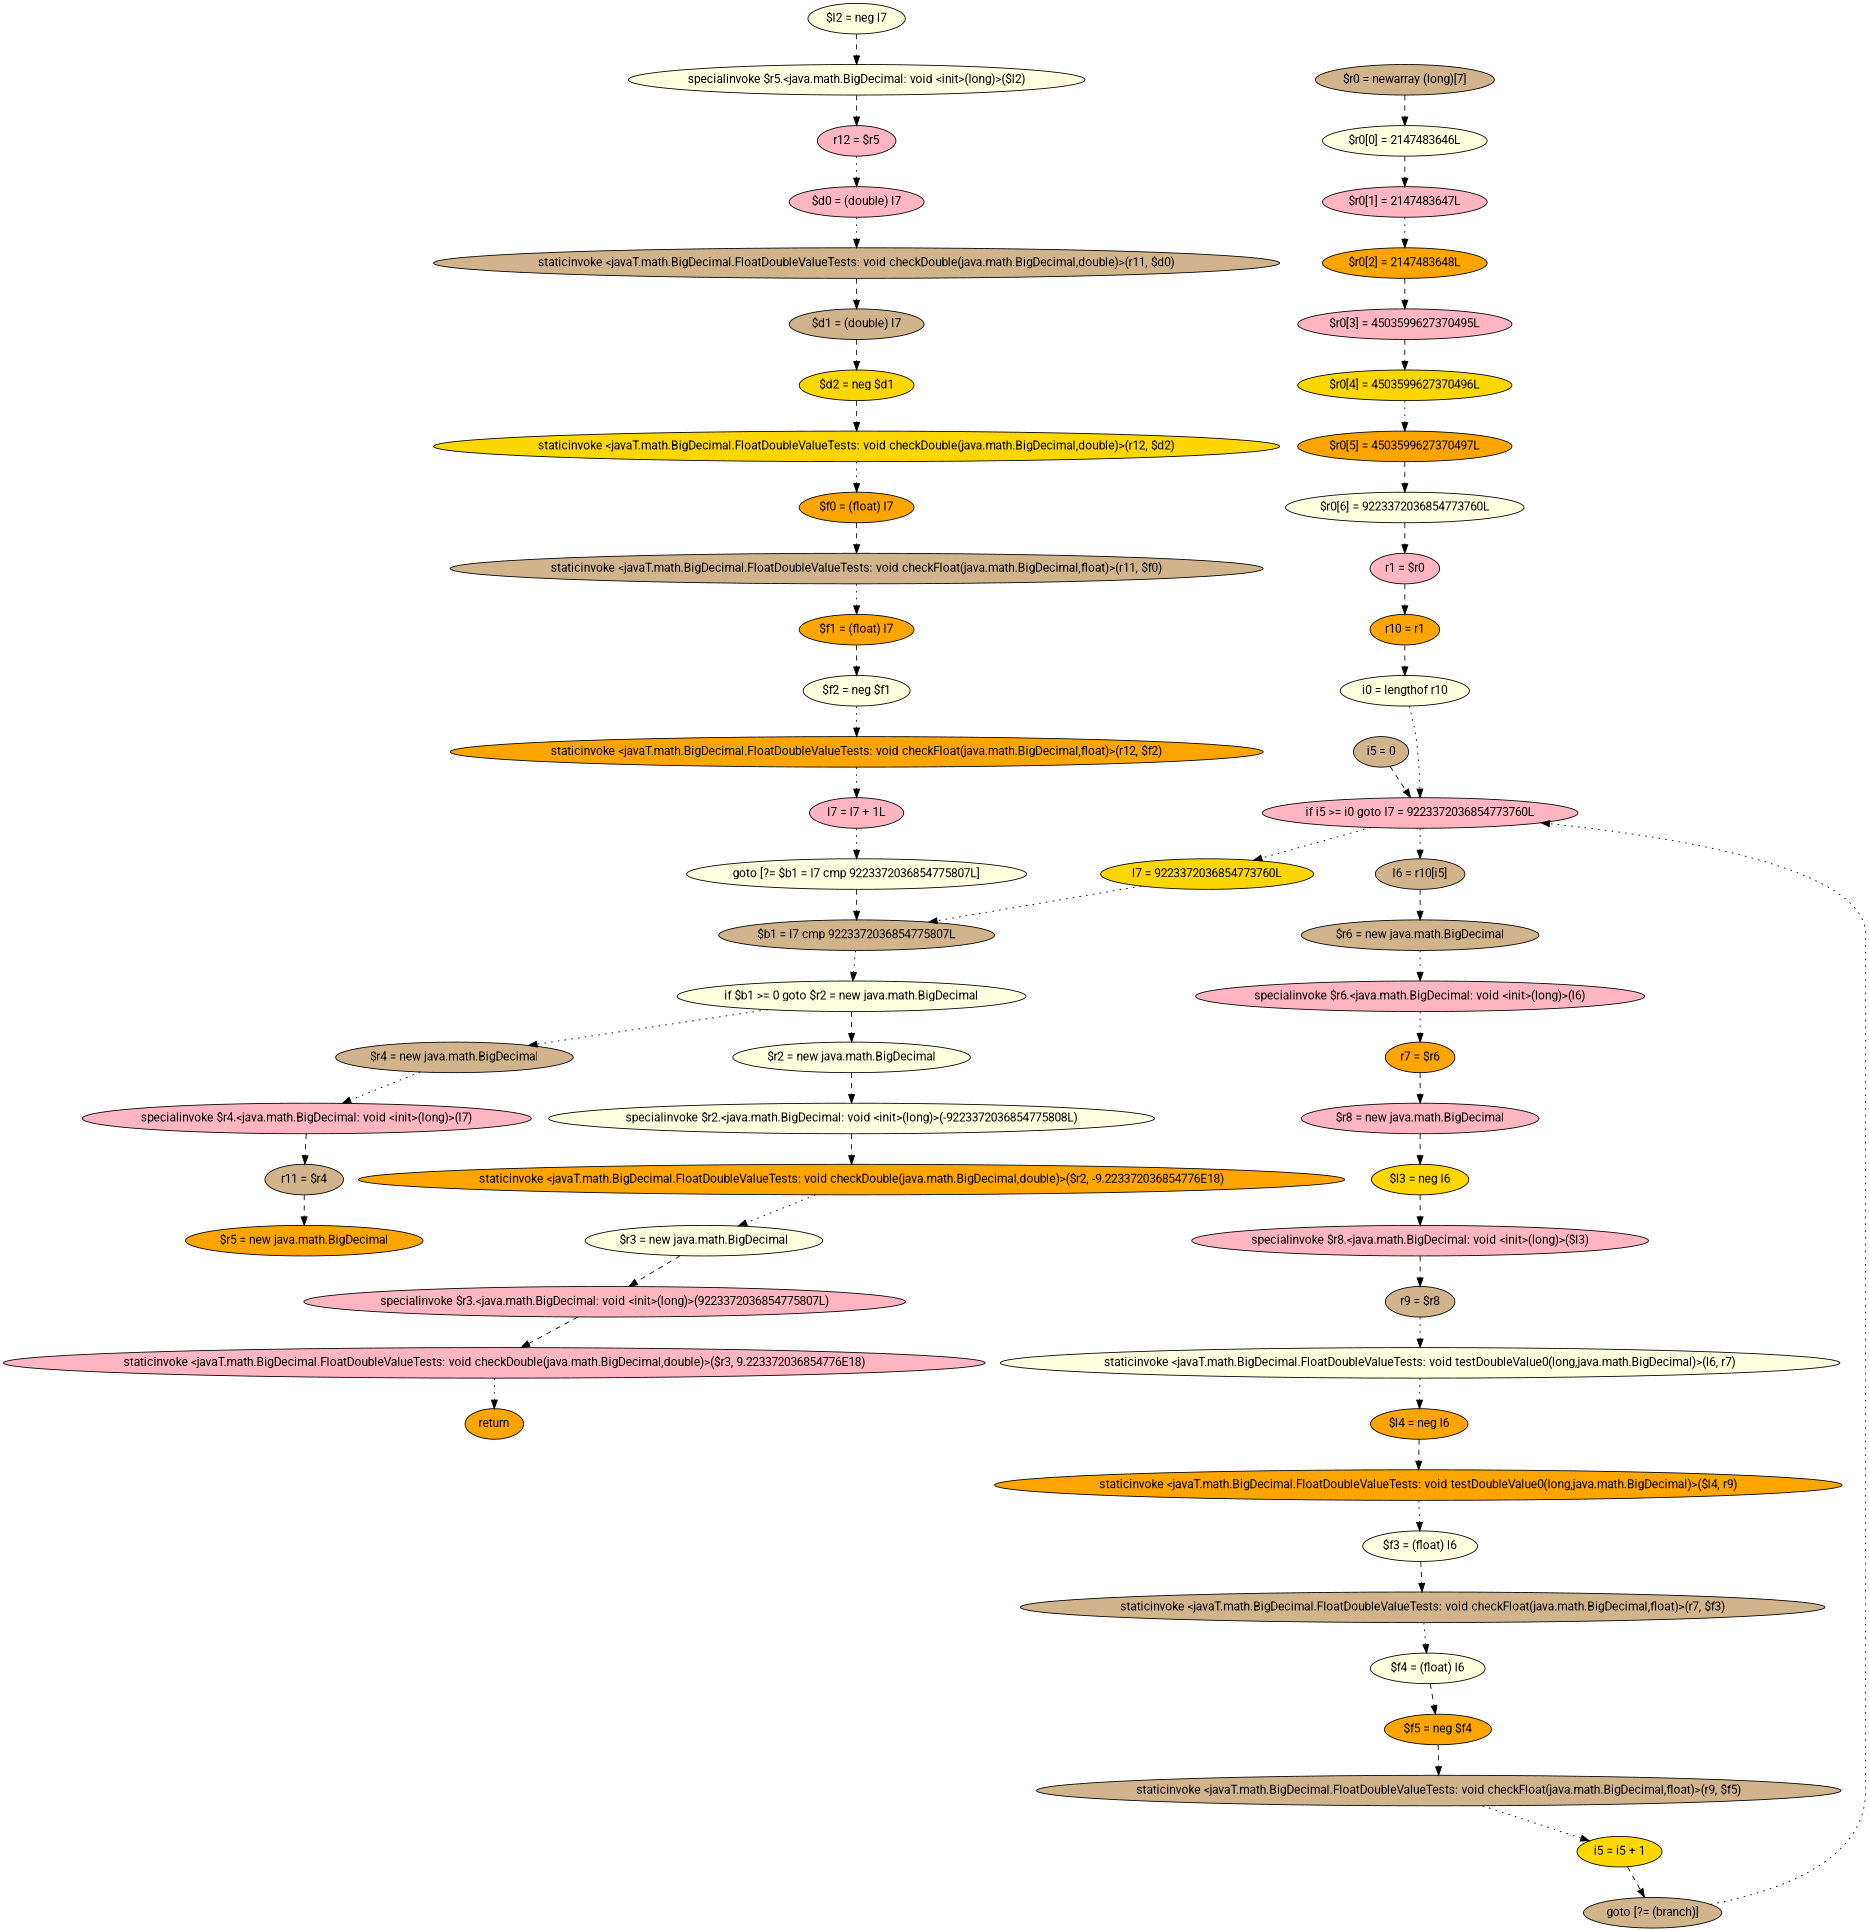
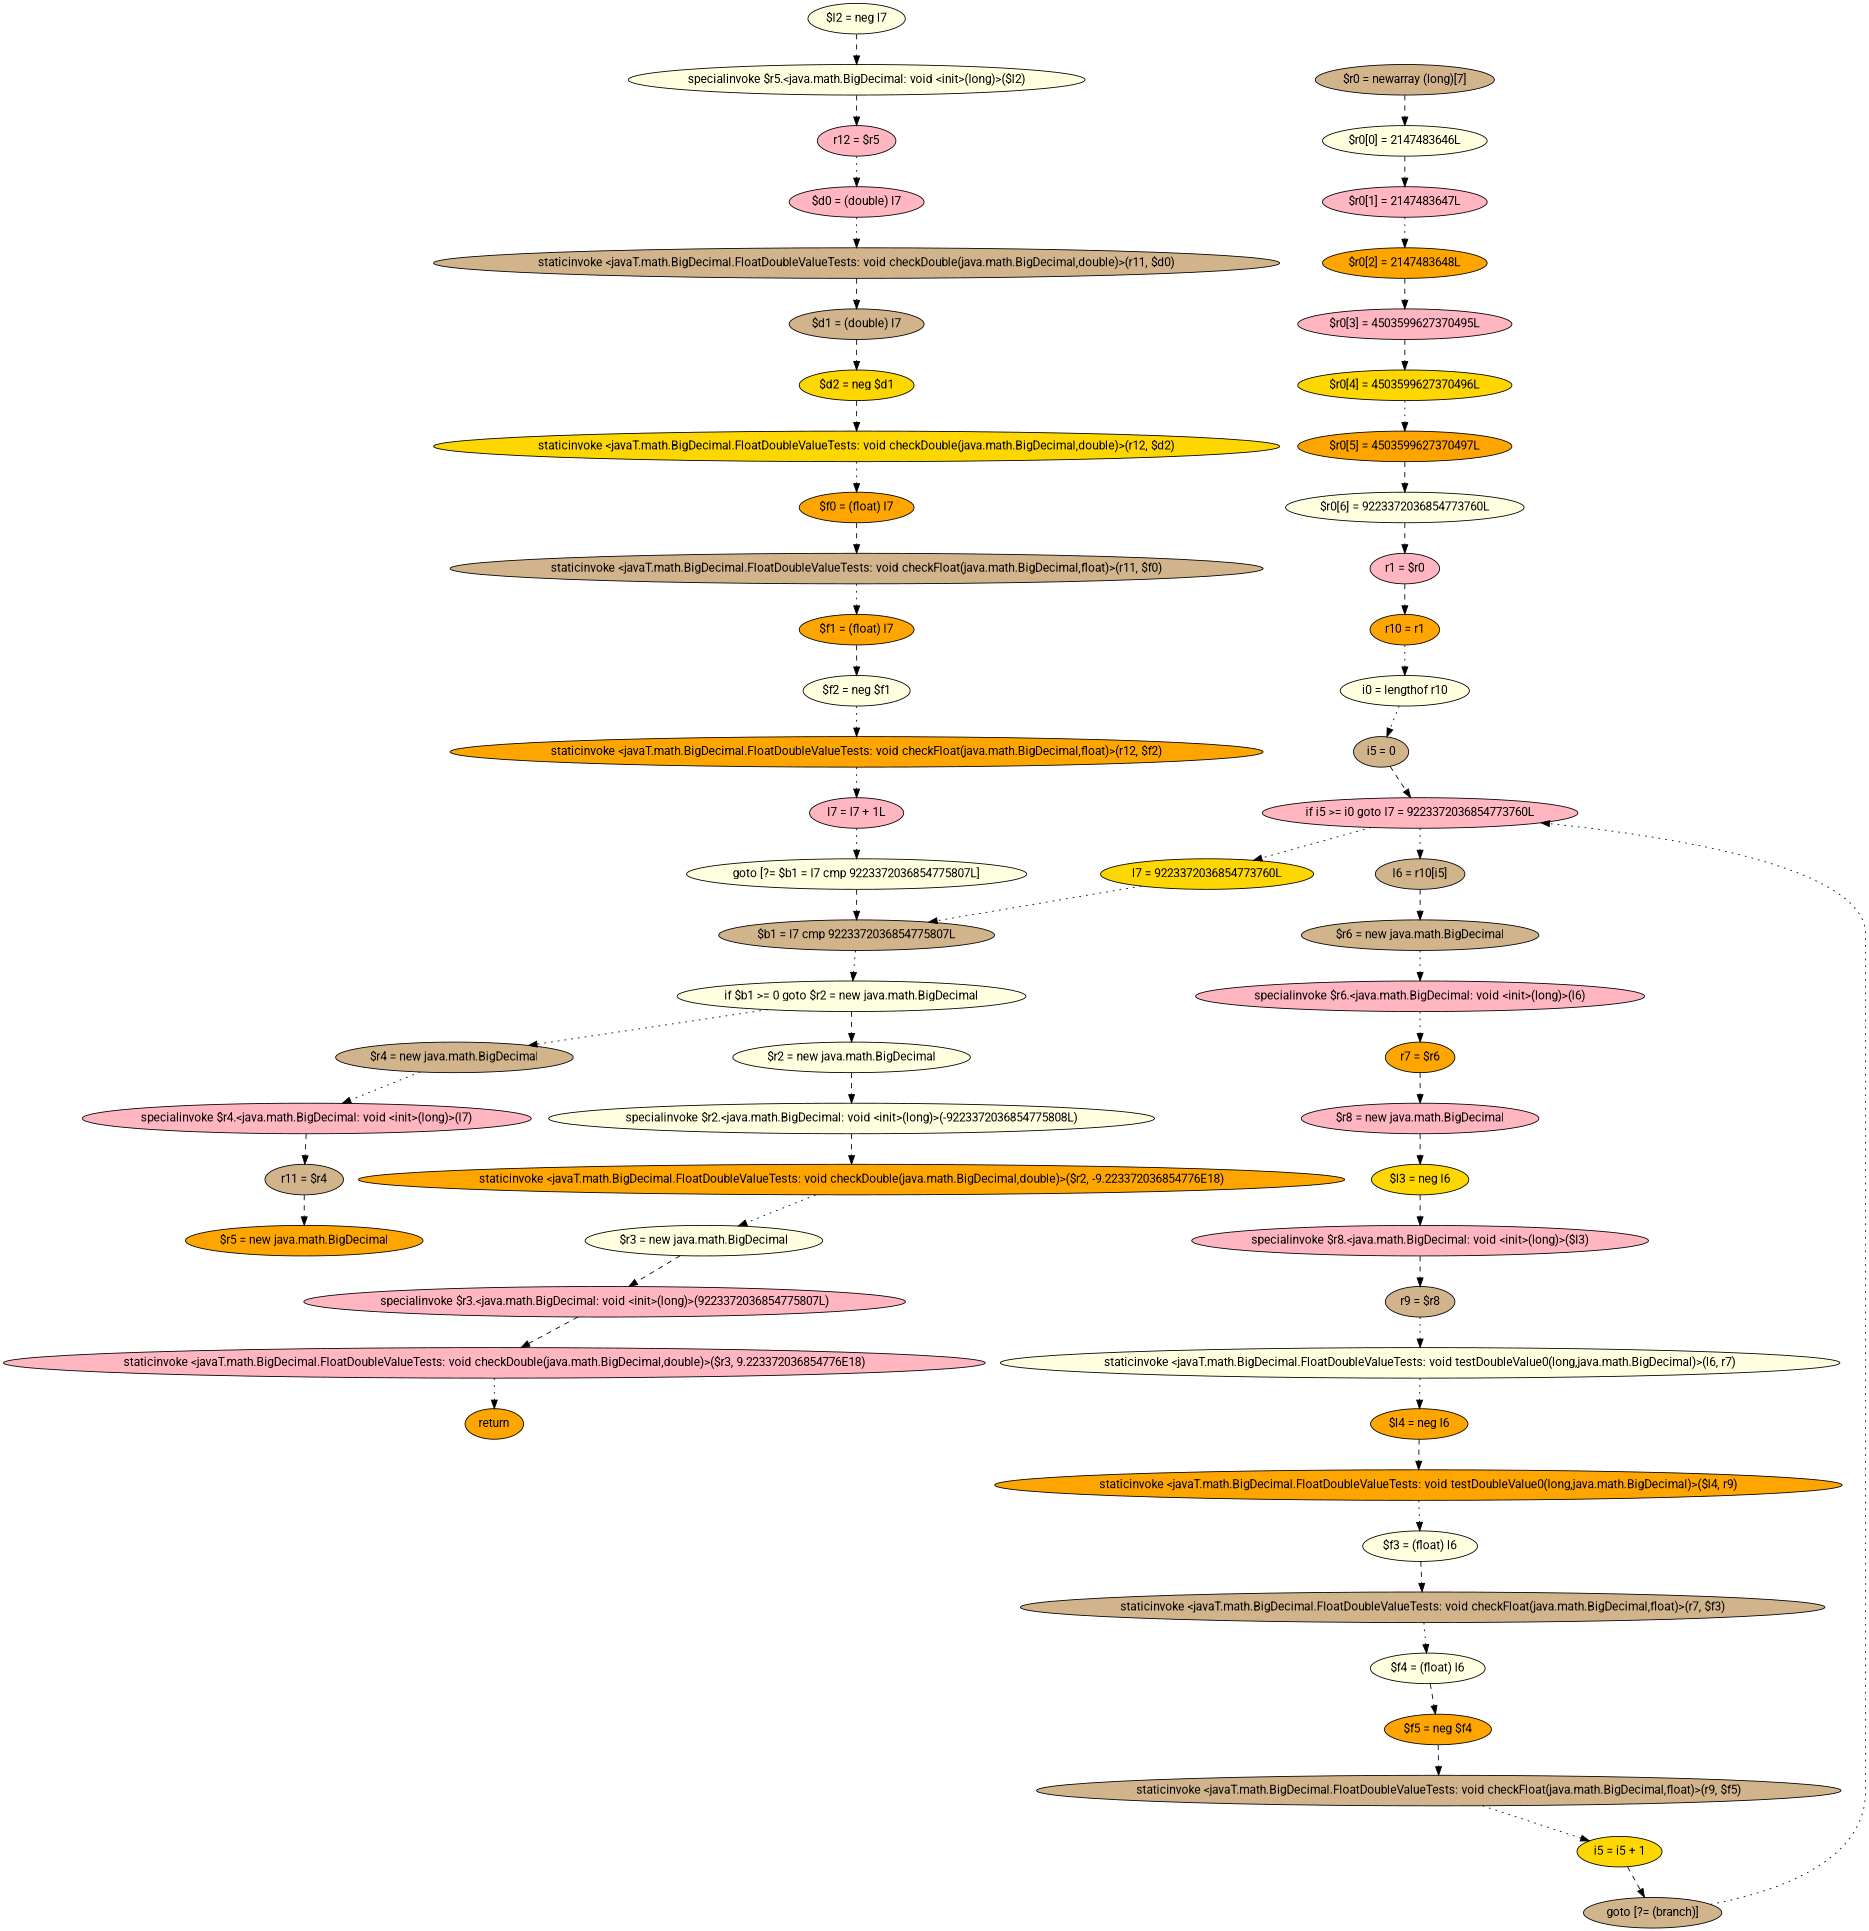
edge "r10 = r1" -> "i0 = lengthof r10": style dashed -> dotted
edge "i0 = lengthof r10" -> "if i5 >= i0 goto l7 = 9223372036854773760L": now "i0 = lengthof r10" -> "i5 = 0"
